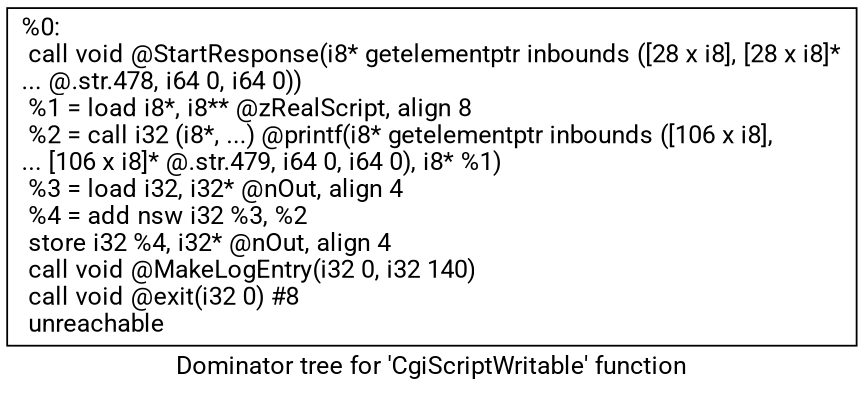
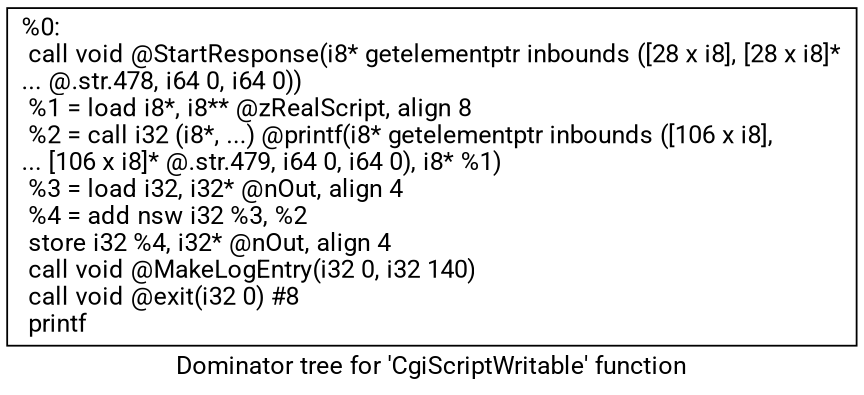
node "%0:": text "unreachable" -> "printf"
